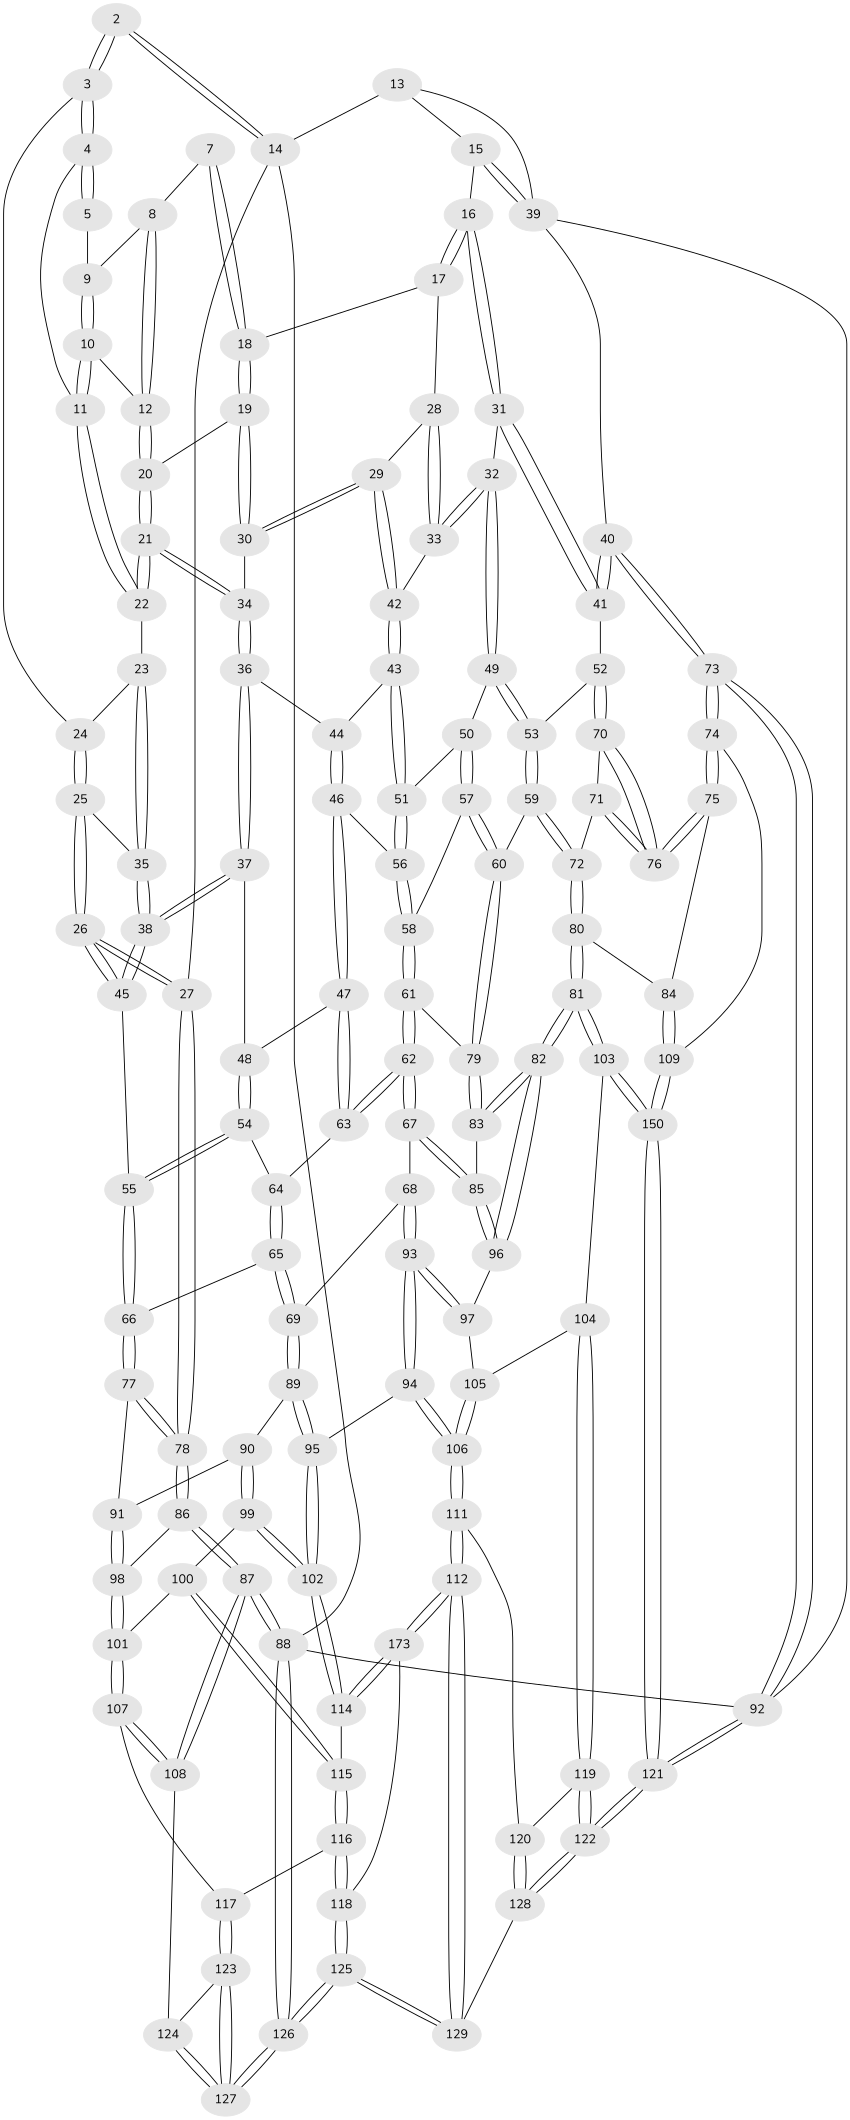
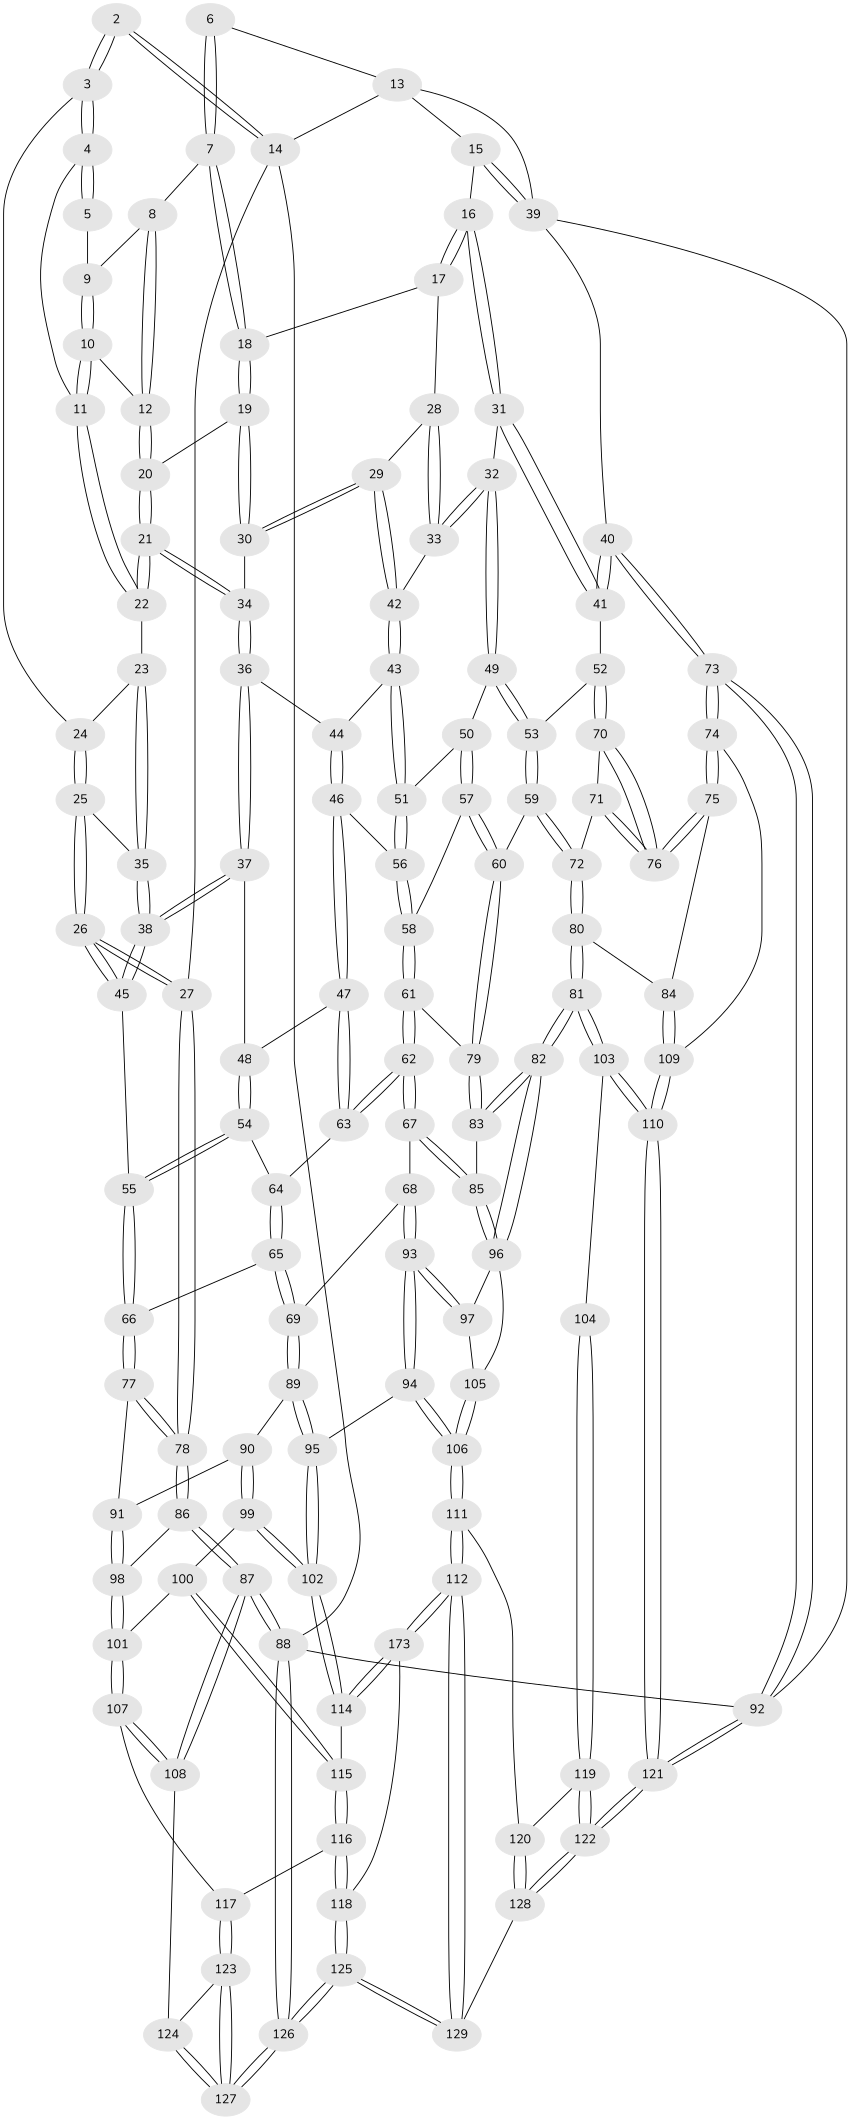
node "6": added
node "150": label "150" -> "110"
edge "104" -- "105": now "96" -- "105"
